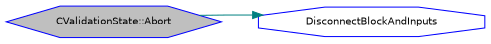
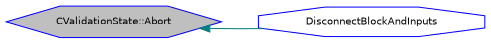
edge "CValidationState::Abort" -> "DisconnectBlockAndInputs": reversed
